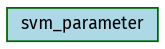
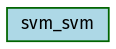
node "svm_parameter": label "svm_parameter" -> "svm_svm"
